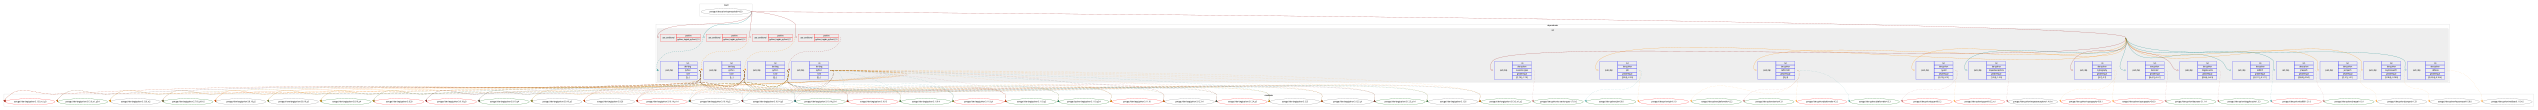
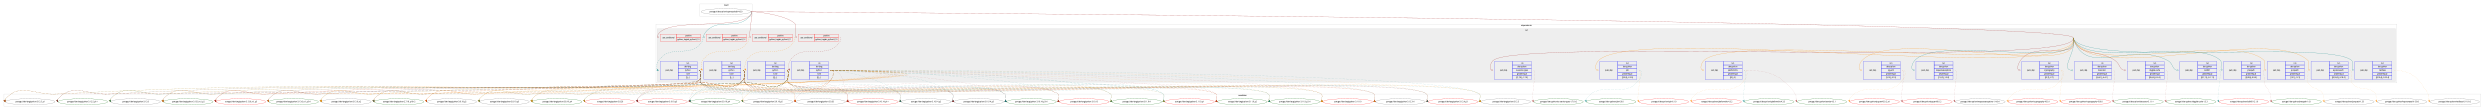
node "portage://none-lang/python-3.8.19_p3": label "portage://none-lang/python-3.8.19_p3" -> "portage://dev-lang/python-3.8.19_p3"
node "portage://python-lang/python-3.11.9_p2-r1": label "portage://python-lang/python-3.11.9_p2-r1" -> "portage://dev-lang/python-3.11.9_p2-r1"
node "portage://dev-python/platformdirs-4.2.2": removed
